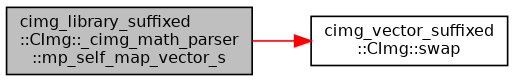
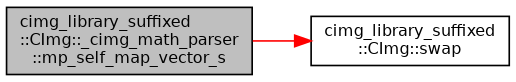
node "cimg_vector_suffixed ::CImg::swap": label "cimg_vector_suffixed ::CImg::swap" -> "cimg_library_suffixed ::CImg::swap"
